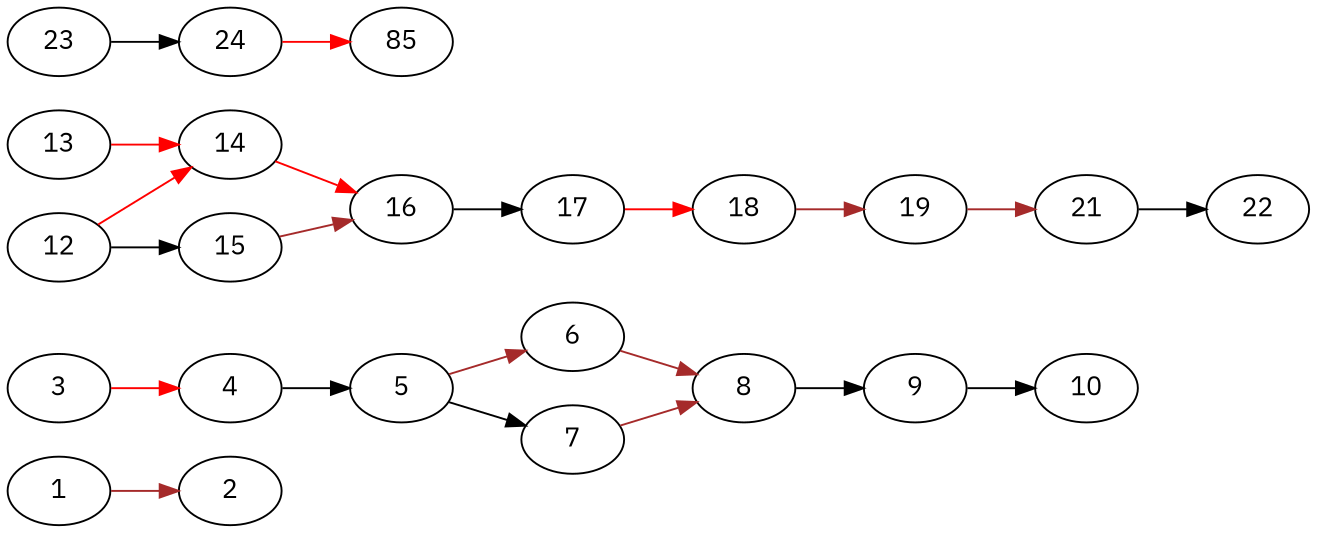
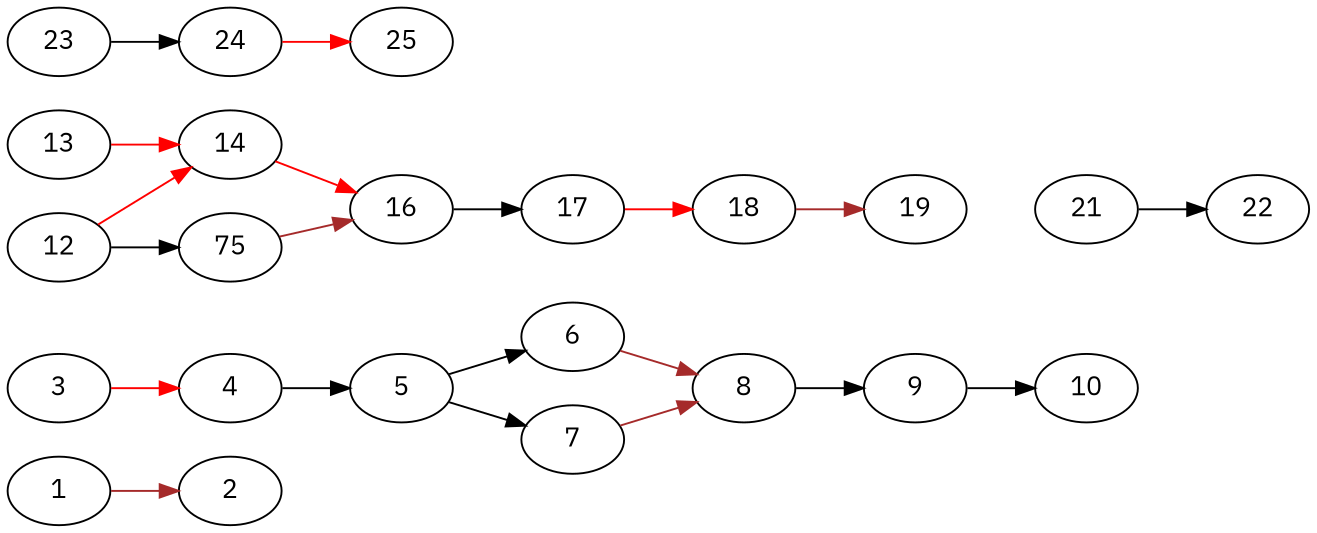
node "85": label "85" -> "25"
edge "19" -> "21": removed
node "15": label "15" -> "75"
edge "5" -> "6": color brown -> black
